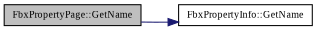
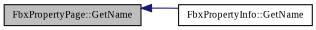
edge "FbxPropertyPage::GetName" -> "FbxPropertyInfo::GetName": reversed
